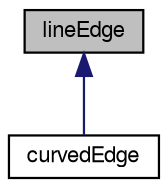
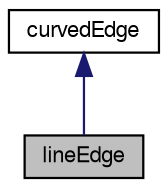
edge "curvedEdge" -> "lineEdge": reversed
